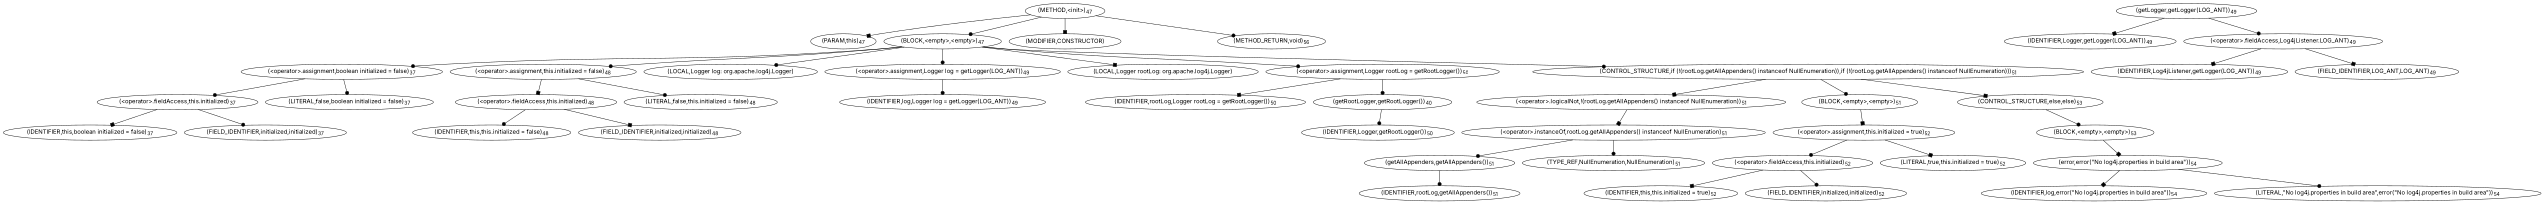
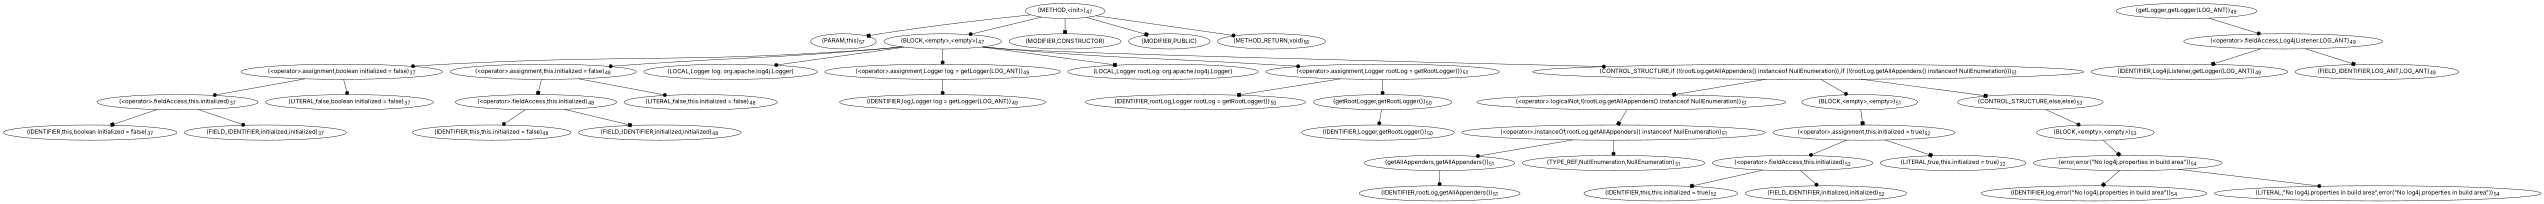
node "(PARAM,this)": text "47" -> "57"
node "(MODIFIER,PUBLIC)": added
node "(IDENTIFIER,Logger,getLogger(LOG_ANT))": removed
node "(getRootLogger,getRootLogger())": text "40" -> "50"
node "(LITERAL,true,this.initialized = true)": text "52" -> "22"
